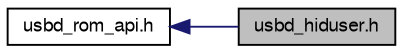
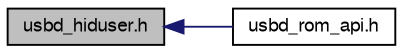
edge "usbd_hiduser.h" -> "usbd_rom_api.h": reversed
